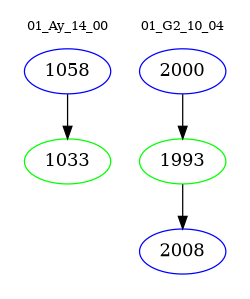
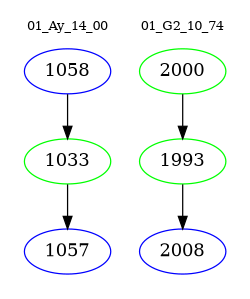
cluster "01_G2_10_04": label "01_G2_10_04" -> "01_G2_10_74"
node "2000": color blue -> green
node "1057": added
